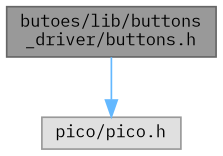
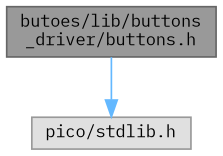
node "pico/pico.h": label "pico/pico.h" -> "pico/stdlib.h"
